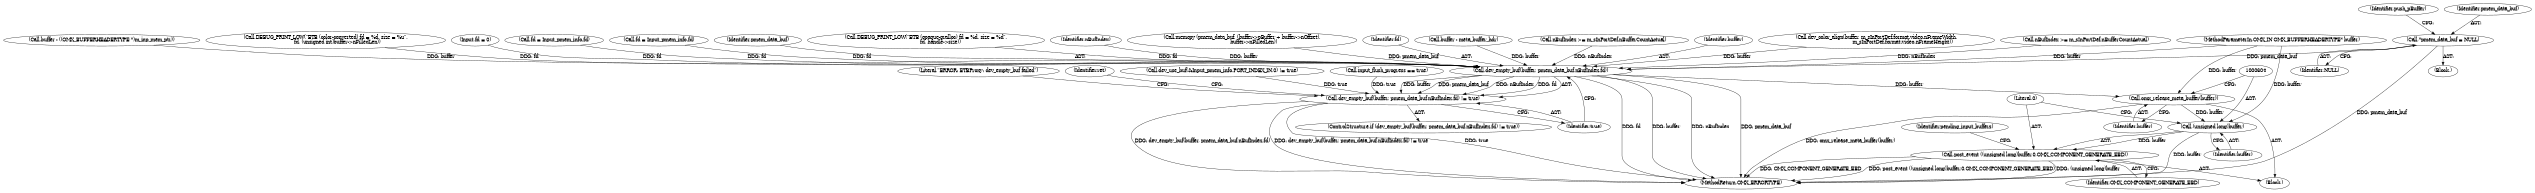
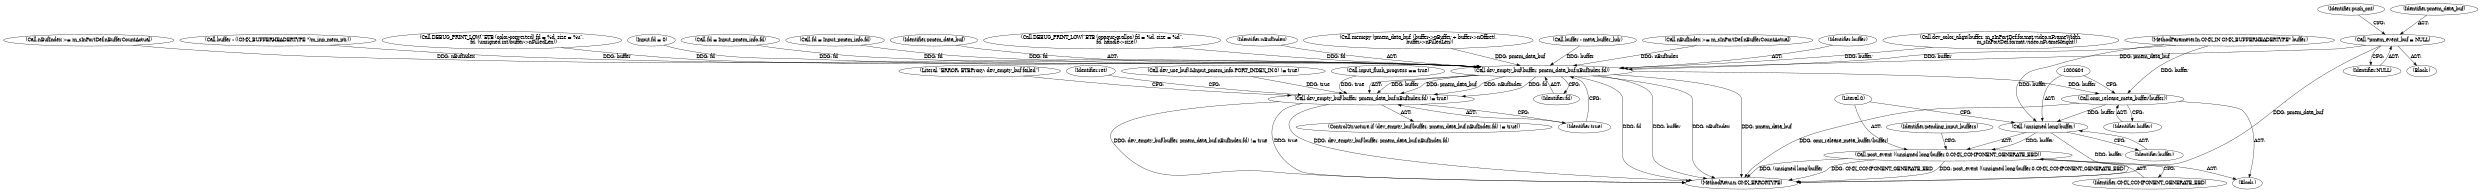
node "(Identifier,push_pBuffer)": label "(Identifier,push_pBuffer)" -> "(Identifier,push_cnt)"
node "(Call,*pmem_data_buf = NULL)": label "(Call,*pmem_data_buf = NULL)" -> "(Call,*pmem_event_buf = NULL)"
edge "(Identifier,nBufIndex)" -> "(Call,dev_empty_buf(buffer, pmem_data_buf,nBufIndex,fd))": label "DDG: buffer" -> "AST: "
edge "(Call,dev_empty_buf(buffer, pmem_data_buf,nBufIndex,fd))" -> "(Identifier,fd)": added, label "CFG:"
